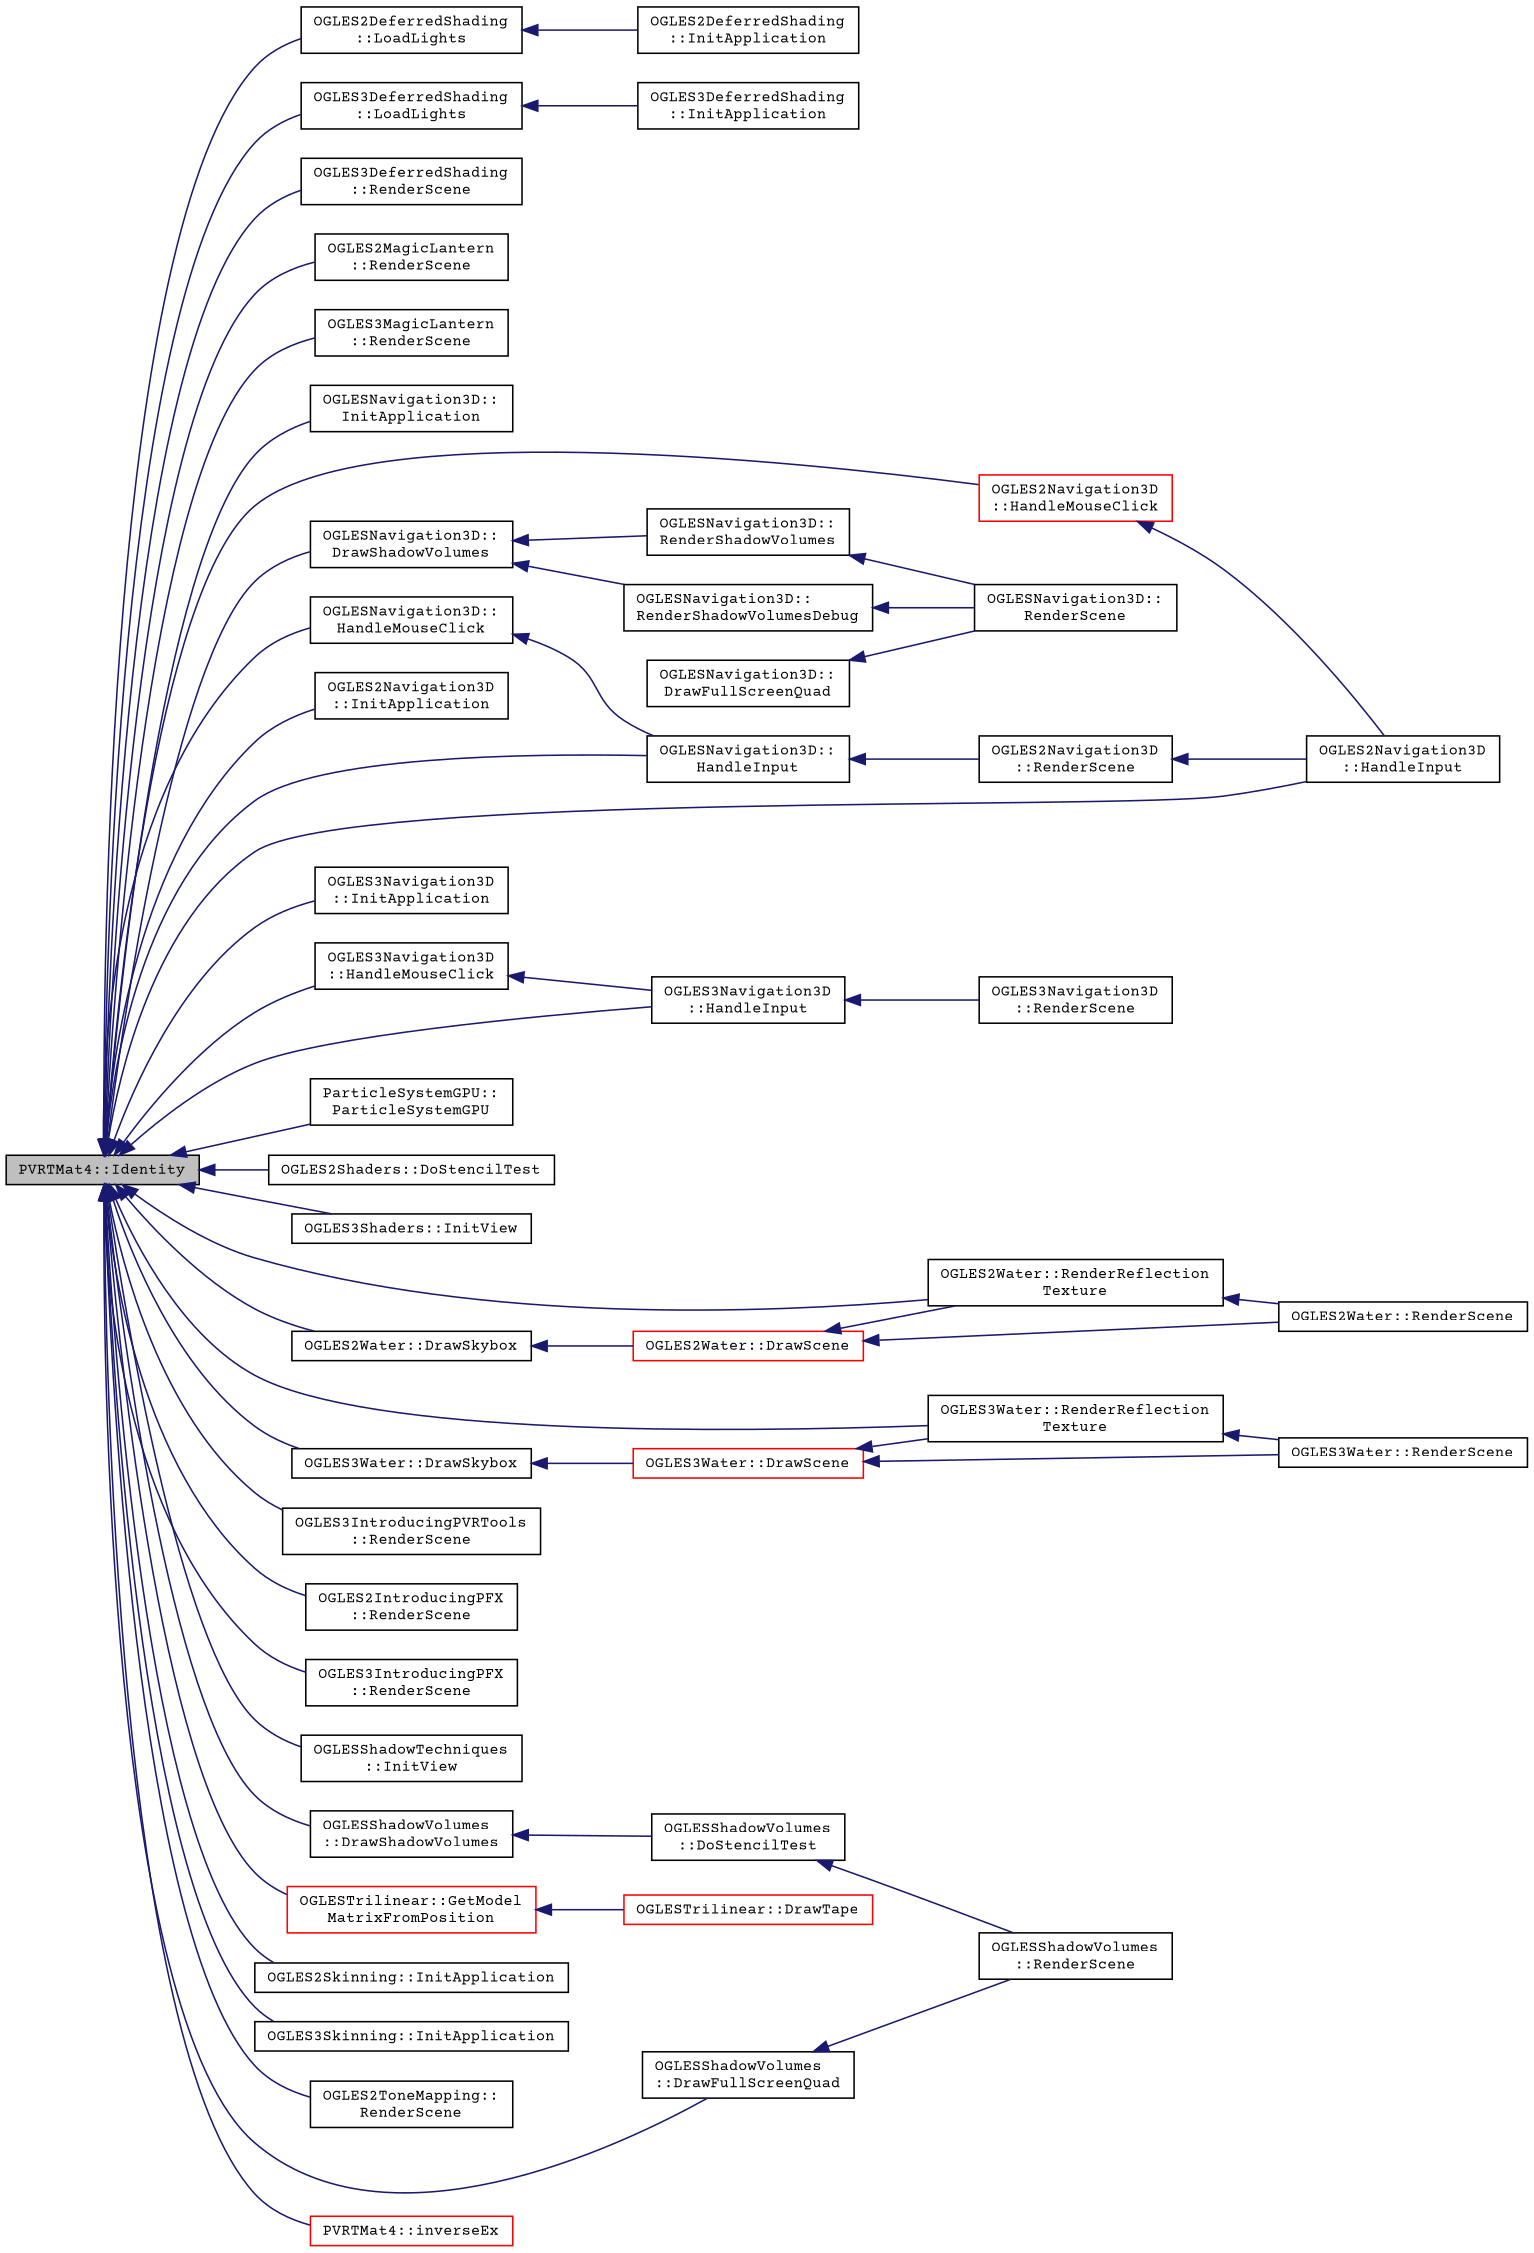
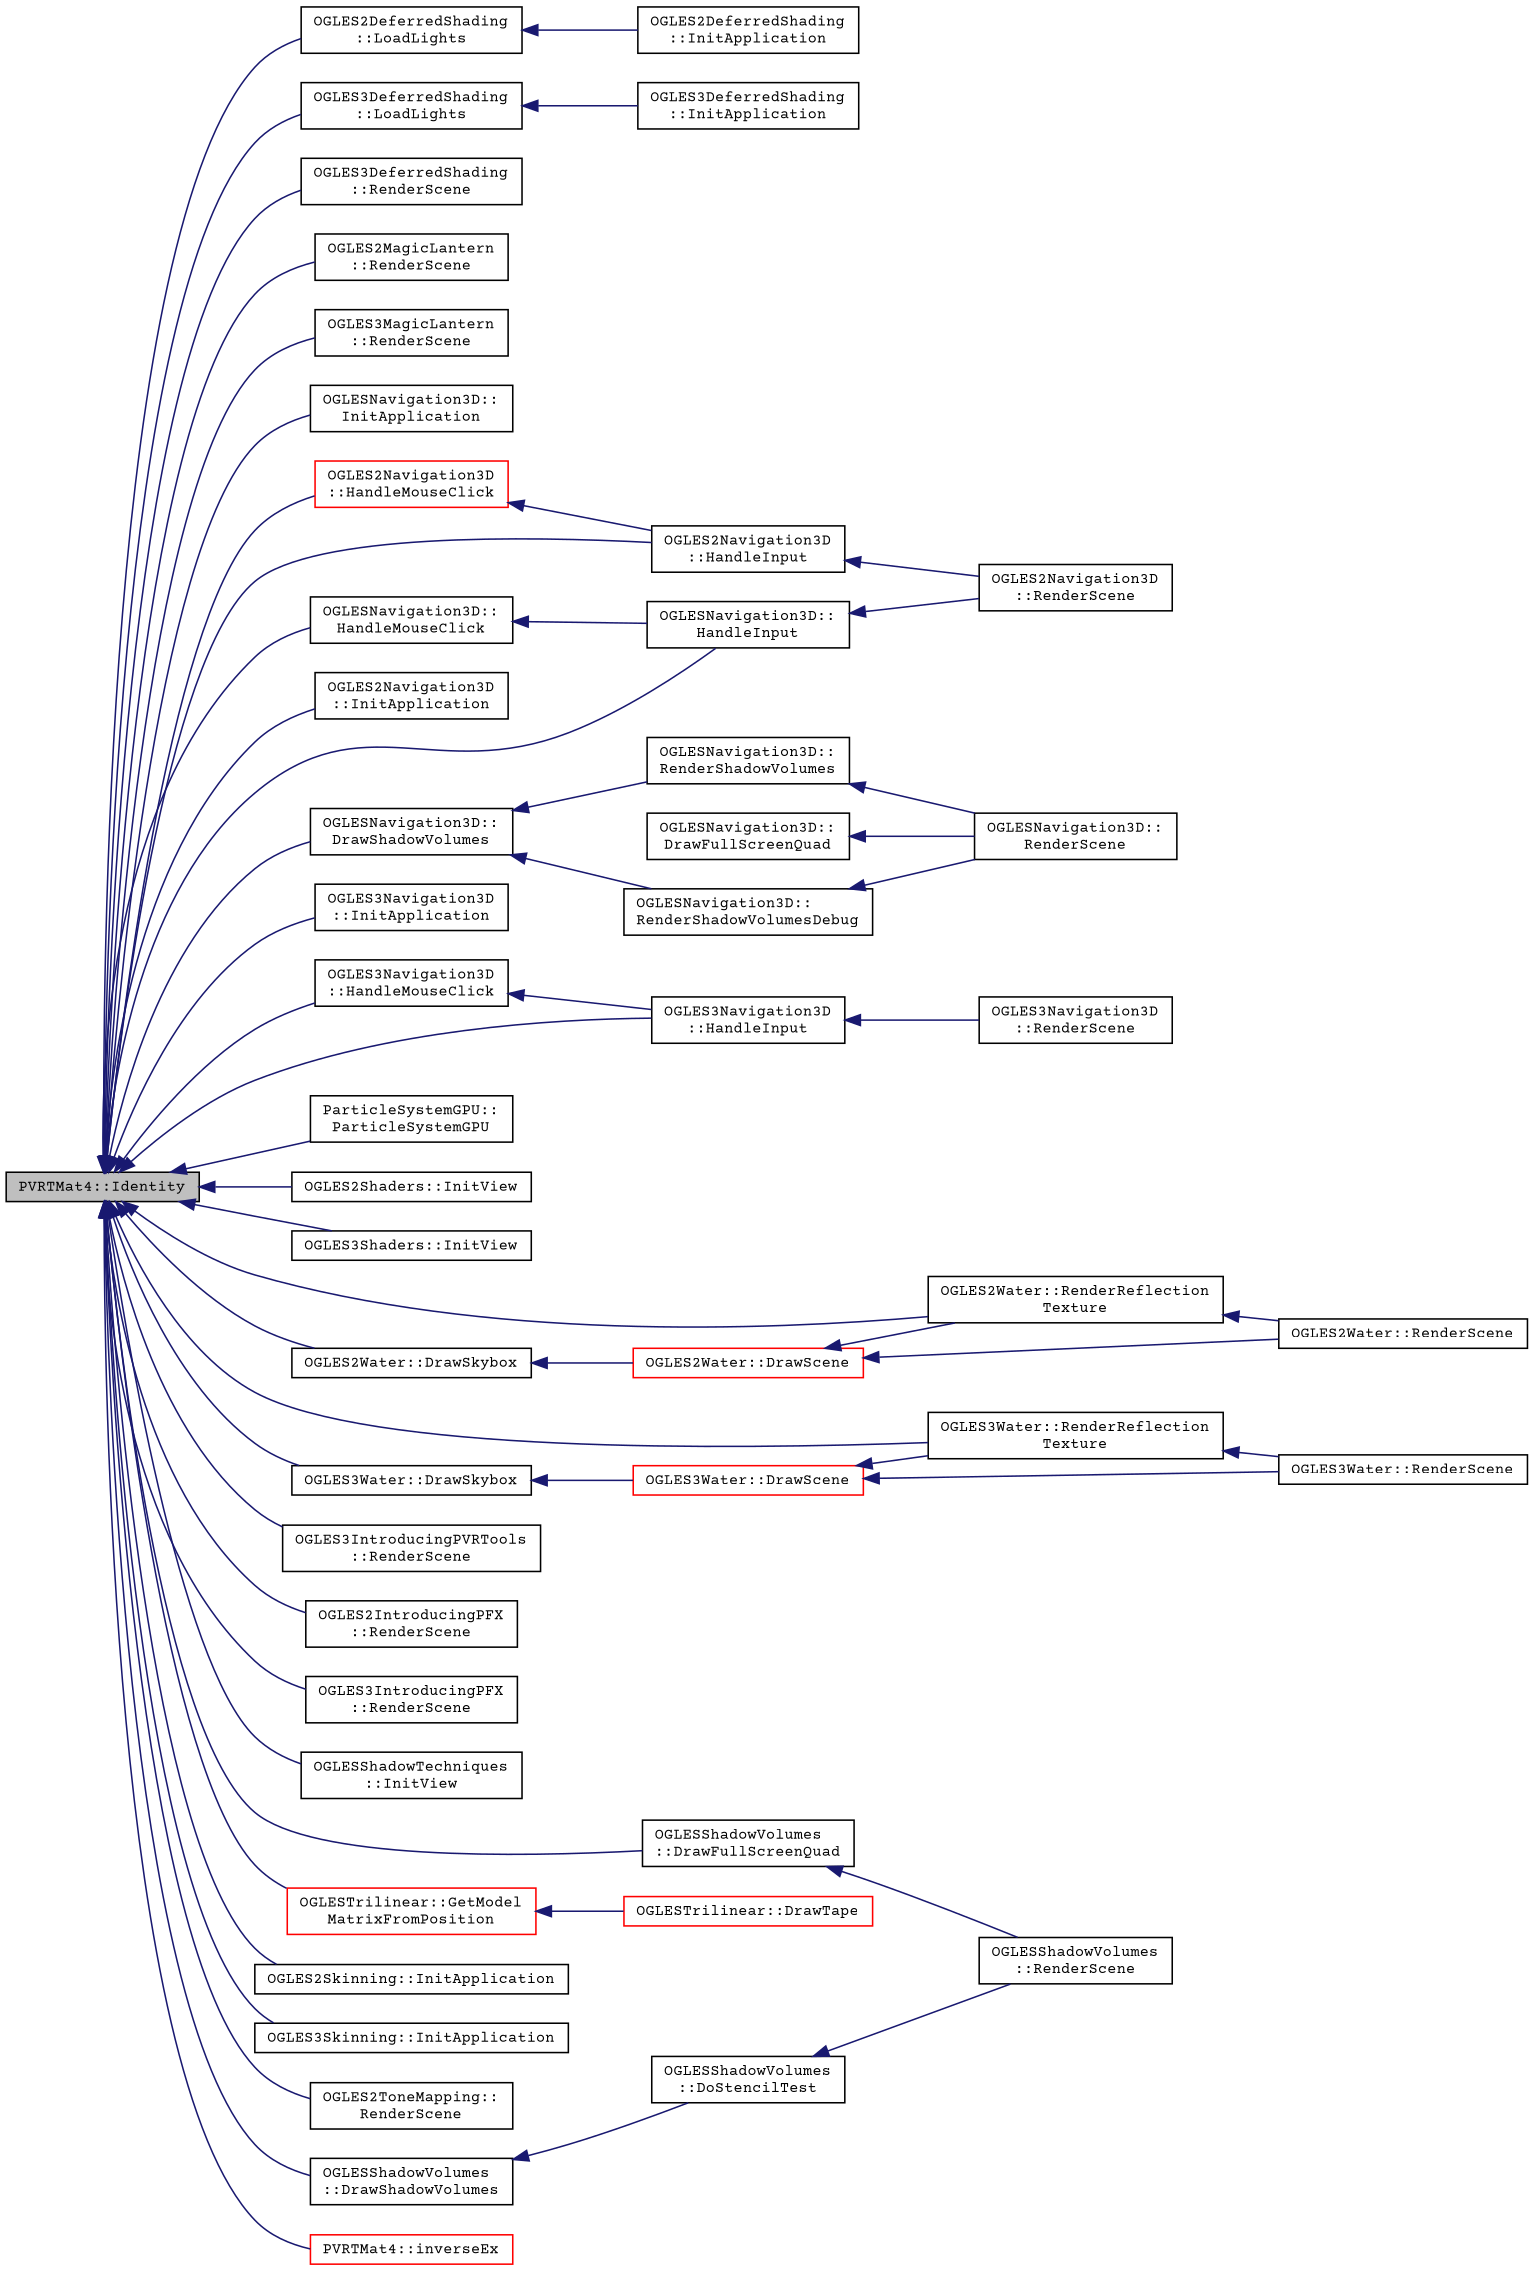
edge "OGLES2Navigation3D ::HandleInput" -> "OGLES2Navigation3D ::RenderScene": reversed
node "OGLES2Shaders::DoStencilTest": label "OGLES2Shaders::DoStencilTest" -> "OGLES2Shaders::InitView"
